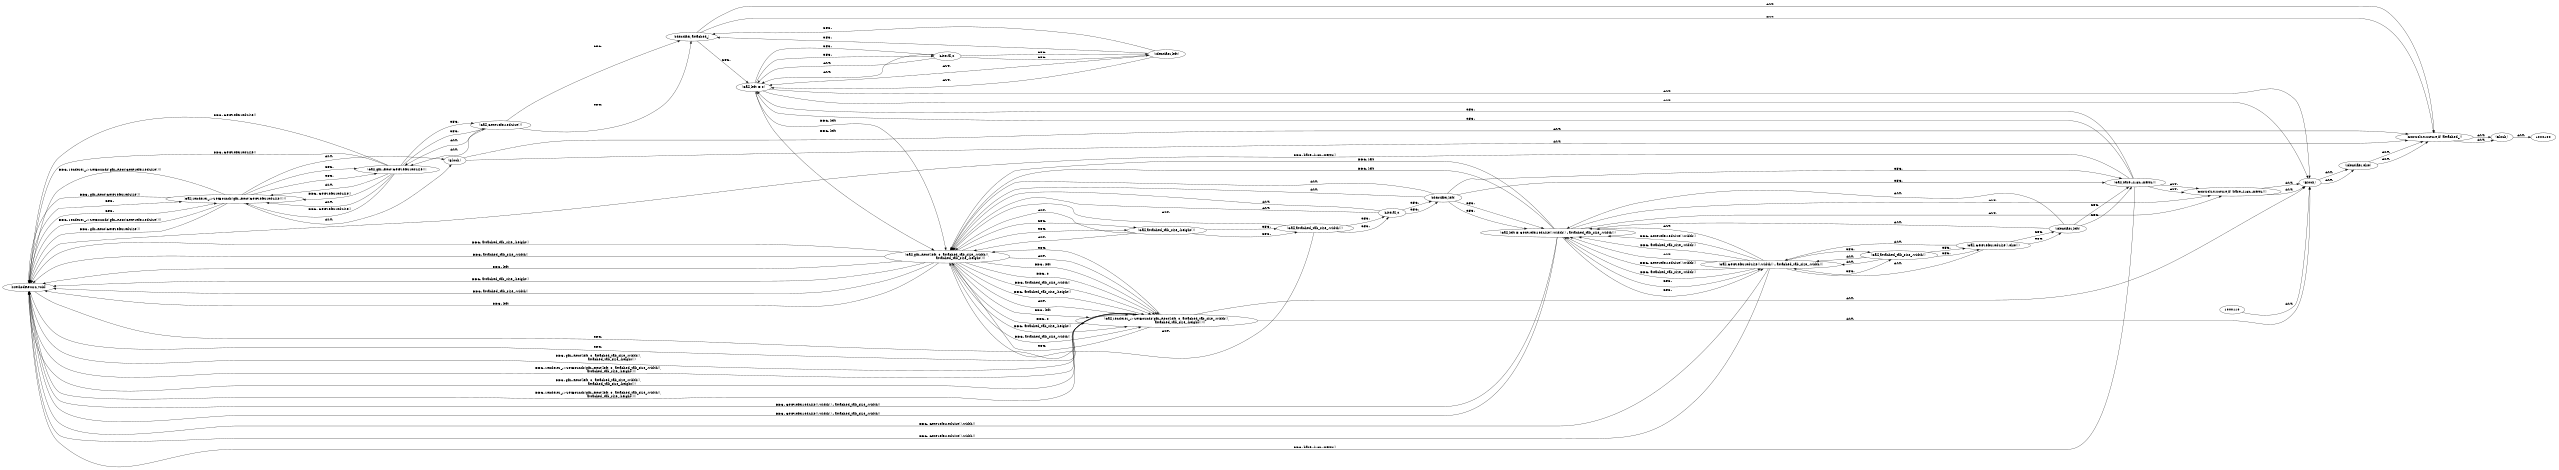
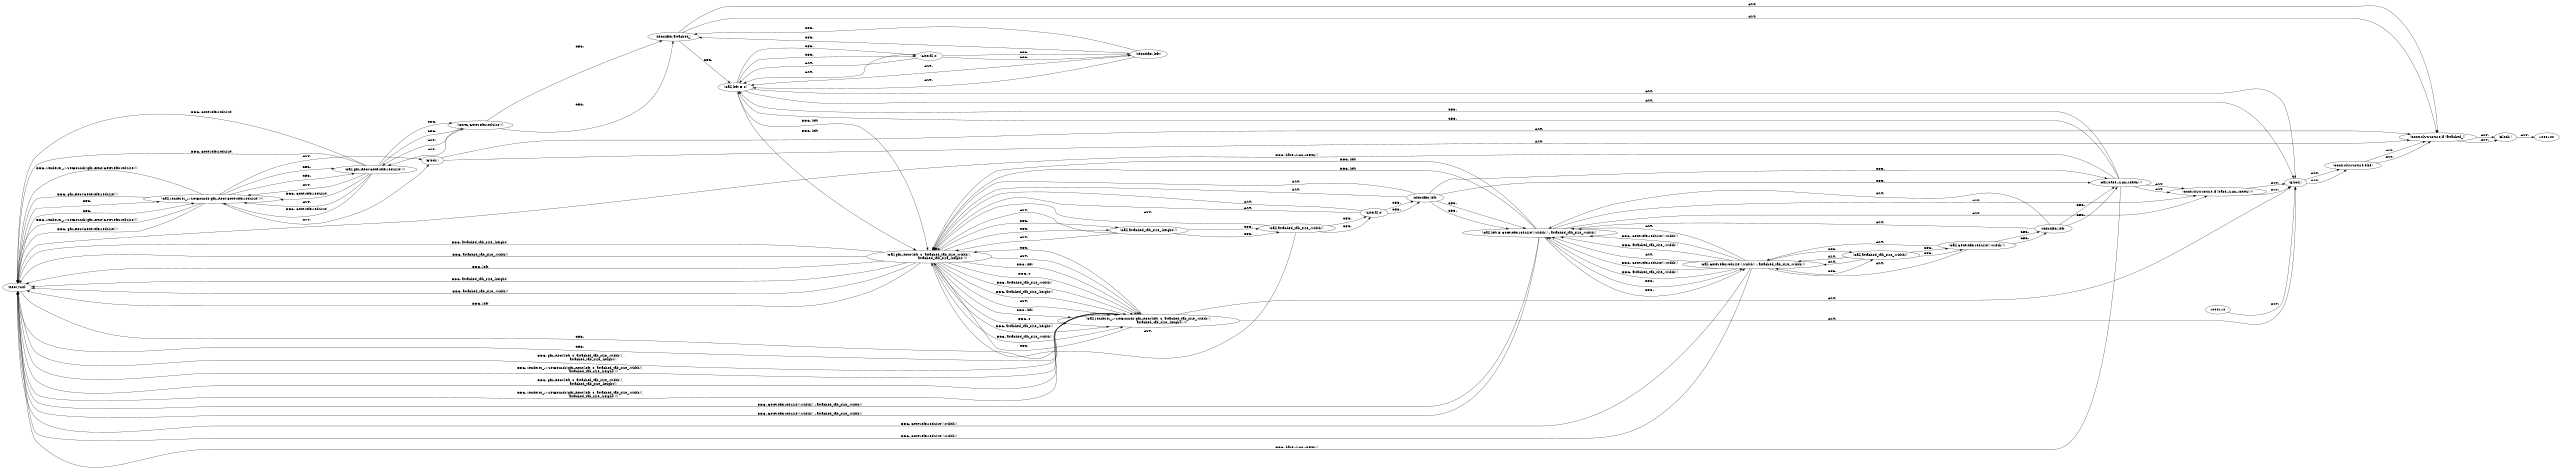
node "(Call,GetPreferredSize())": label "(Call,GetPreferredSize())" -> "(IsRTL,GetPreferredSize())"
node "(Identifier,else)": label "(Identifier,else)" -> "(ControlStructure,else)"
node "(Call,GetPreferredSize().else())": label "(Call,GetPreferredSize().else())" -> "(Call,GetPreferredSize().width())"
node "(MethodReturn,void)": label "(MethodReturn,void)" -> "(Rect,void)"
